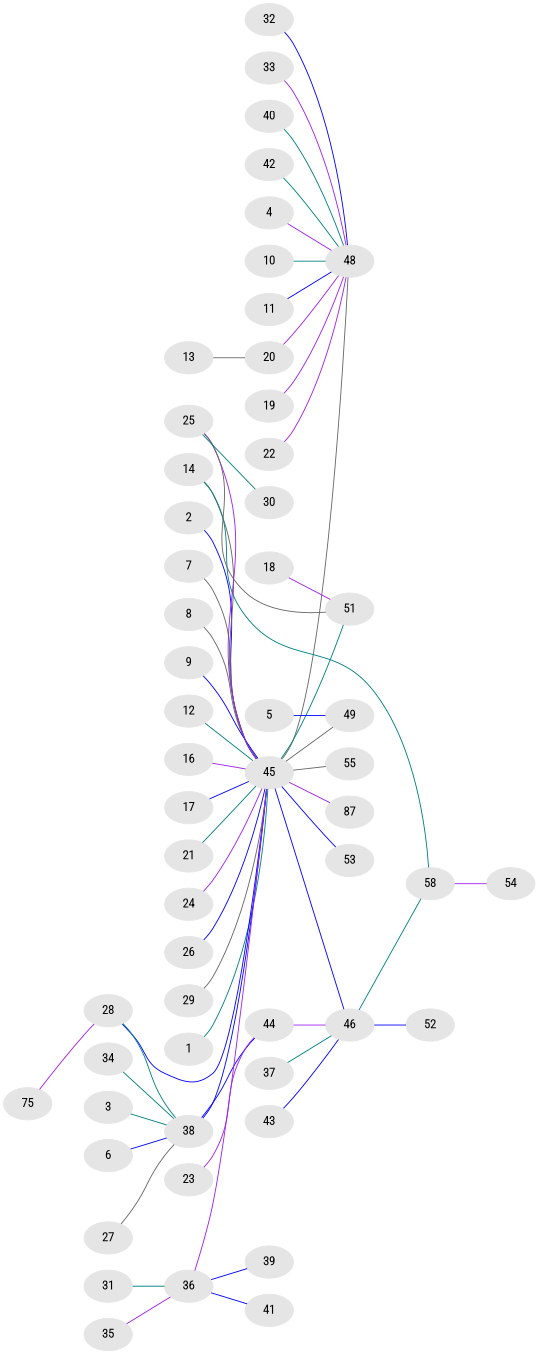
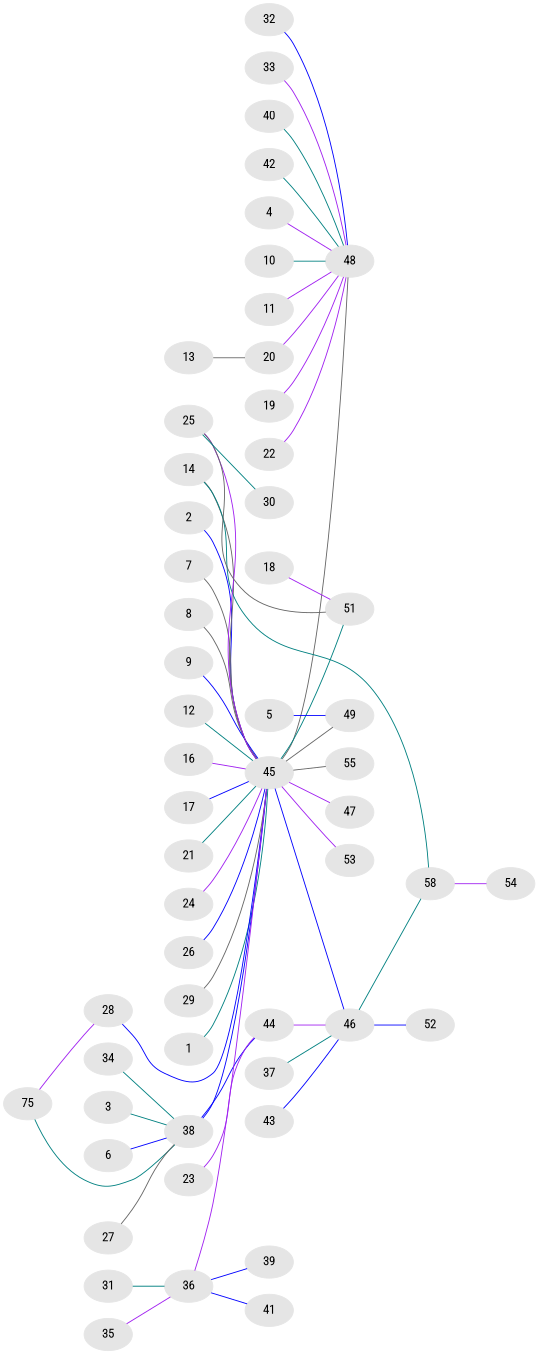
edge "48" -- "11": color blue -> purple
node "87": label "87" -> "47"
edge "45" -- "53": color blue -> purple
edge "28" -- "38": now "75" -- "38"
